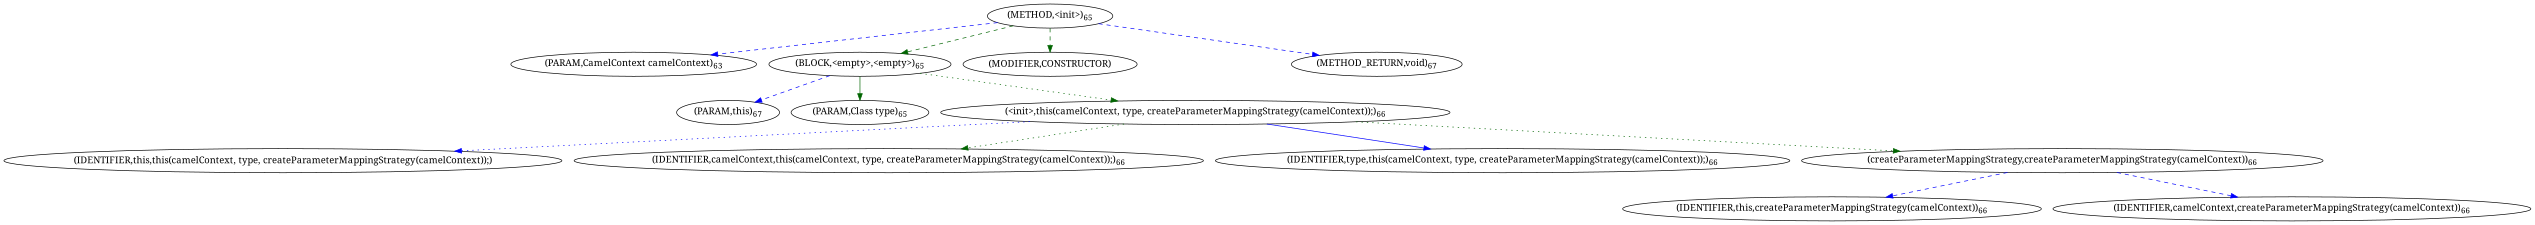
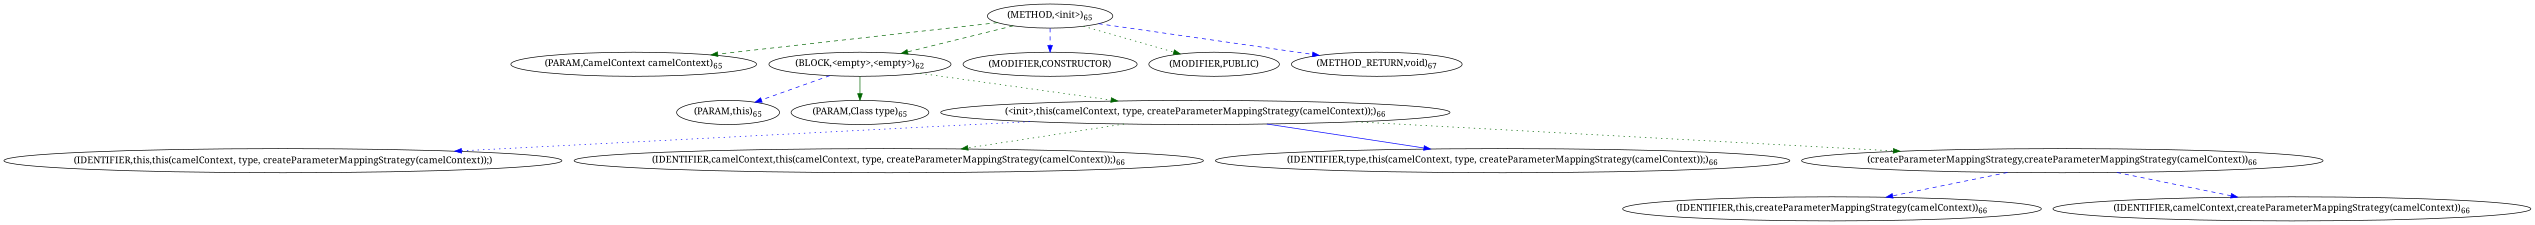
edge "(METHOD,<init>)" -> "(MODIFIER,CONSTRUCTOR)": color darkgreen -> blue
edge "(METHOD,<init>)" -> "(PARAM,CamelContext camelContext)": color blue -> darkgreen
node "(PARAM,CamelContext camelContext)": text "63" -> "65"
node "(BLOCK,<empty>,<empty>)": text "65" -> "62"
node "(MODIFIER,PUBLIC)": added
node "(PARAM,this)": text "67" -> "65"
